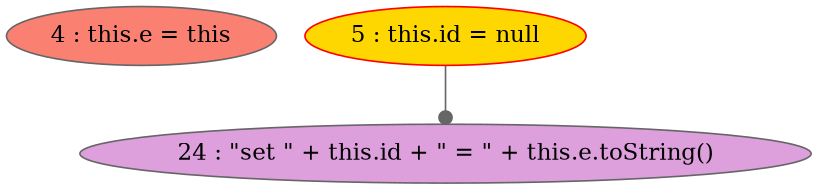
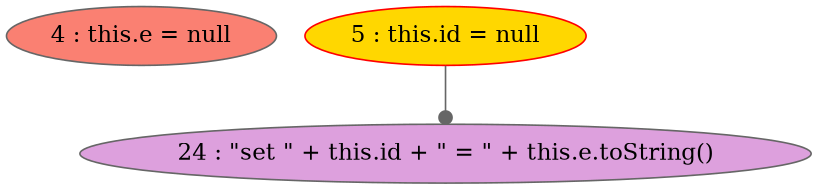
node "4 : this.e = this": label "4 : this.e = this" -> "4 : this.e = null"
